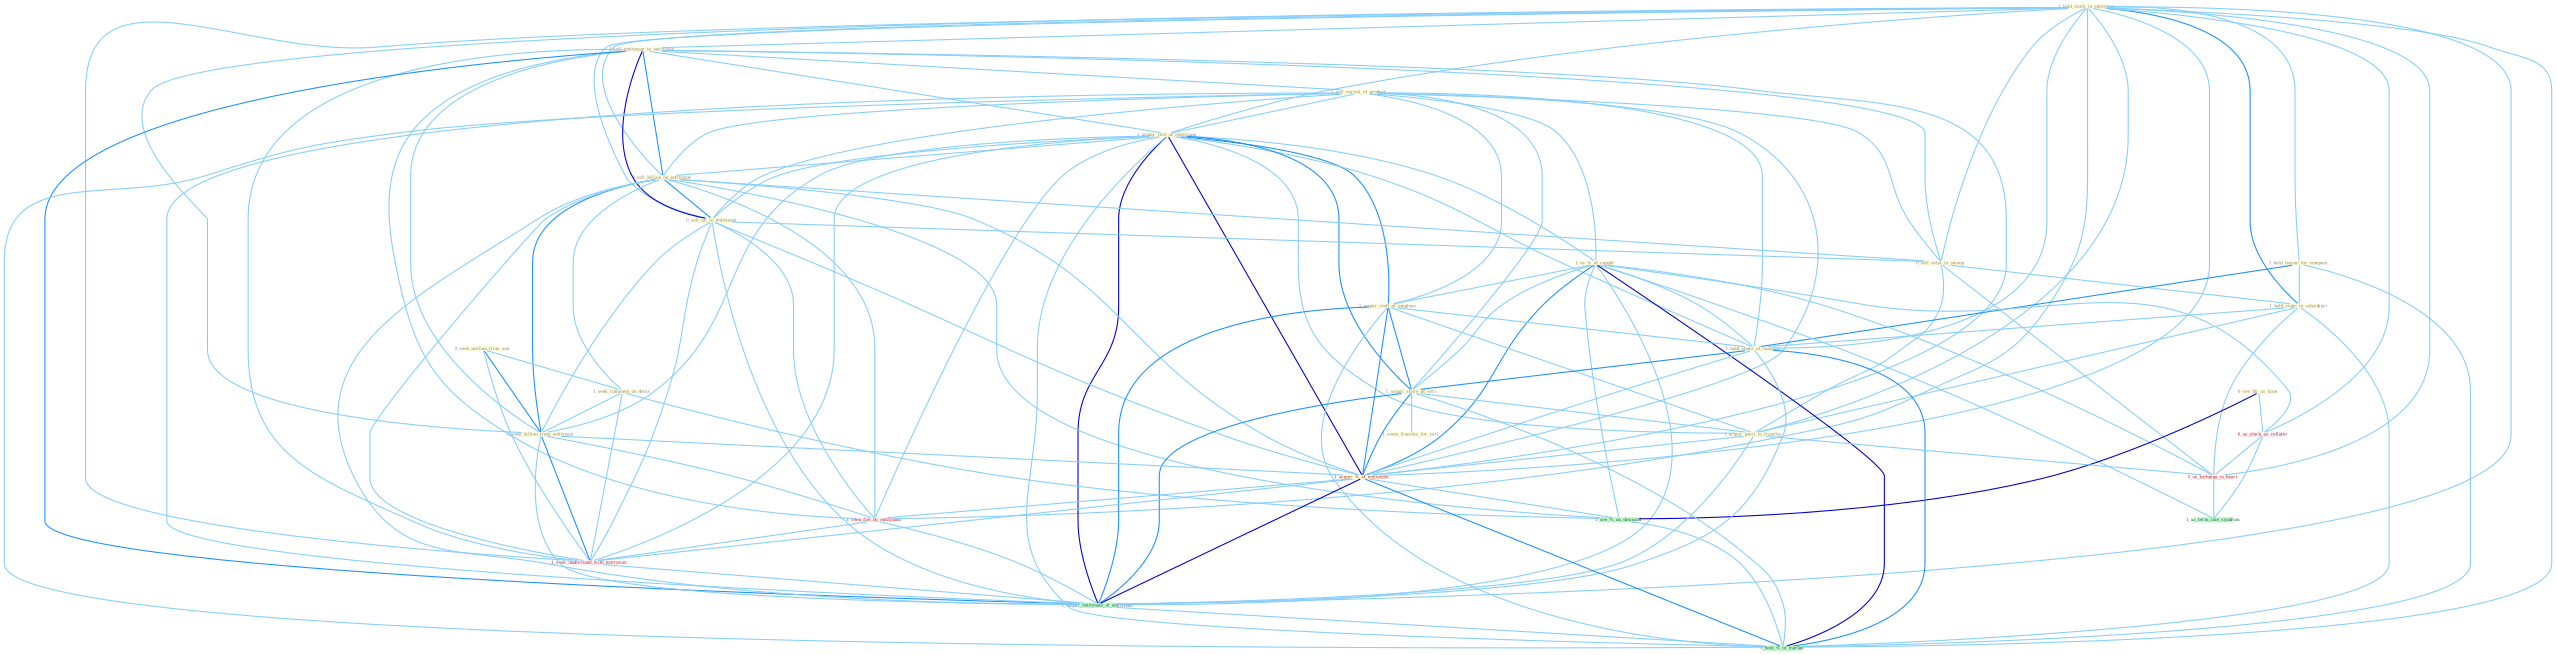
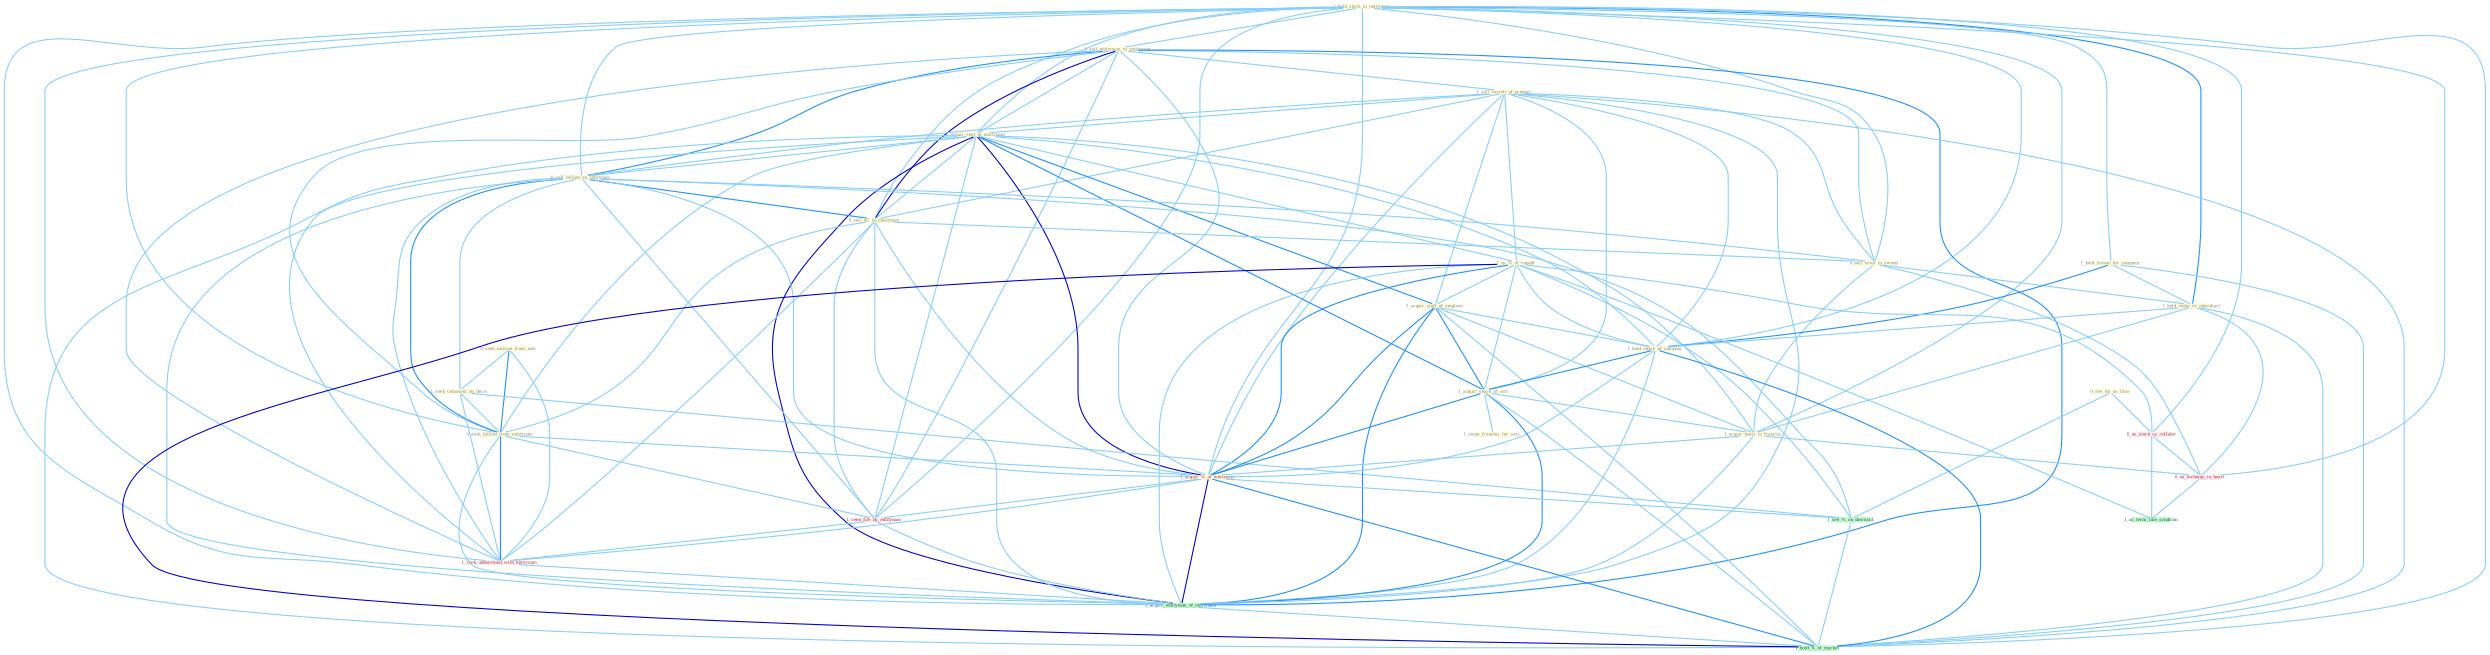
edge "1_us_%_of_capabl" -- "0_us_techniqu_in_heart": removed
edge "0_see_thi_as_time" -- "1_see_%_on_downsid": color #0000cd -> #87cefa
